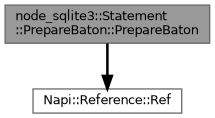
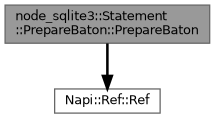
node "Napi::Reference::Ref": label "Napi::Reference::Ref" -> "Napi::Ref::Ref"
